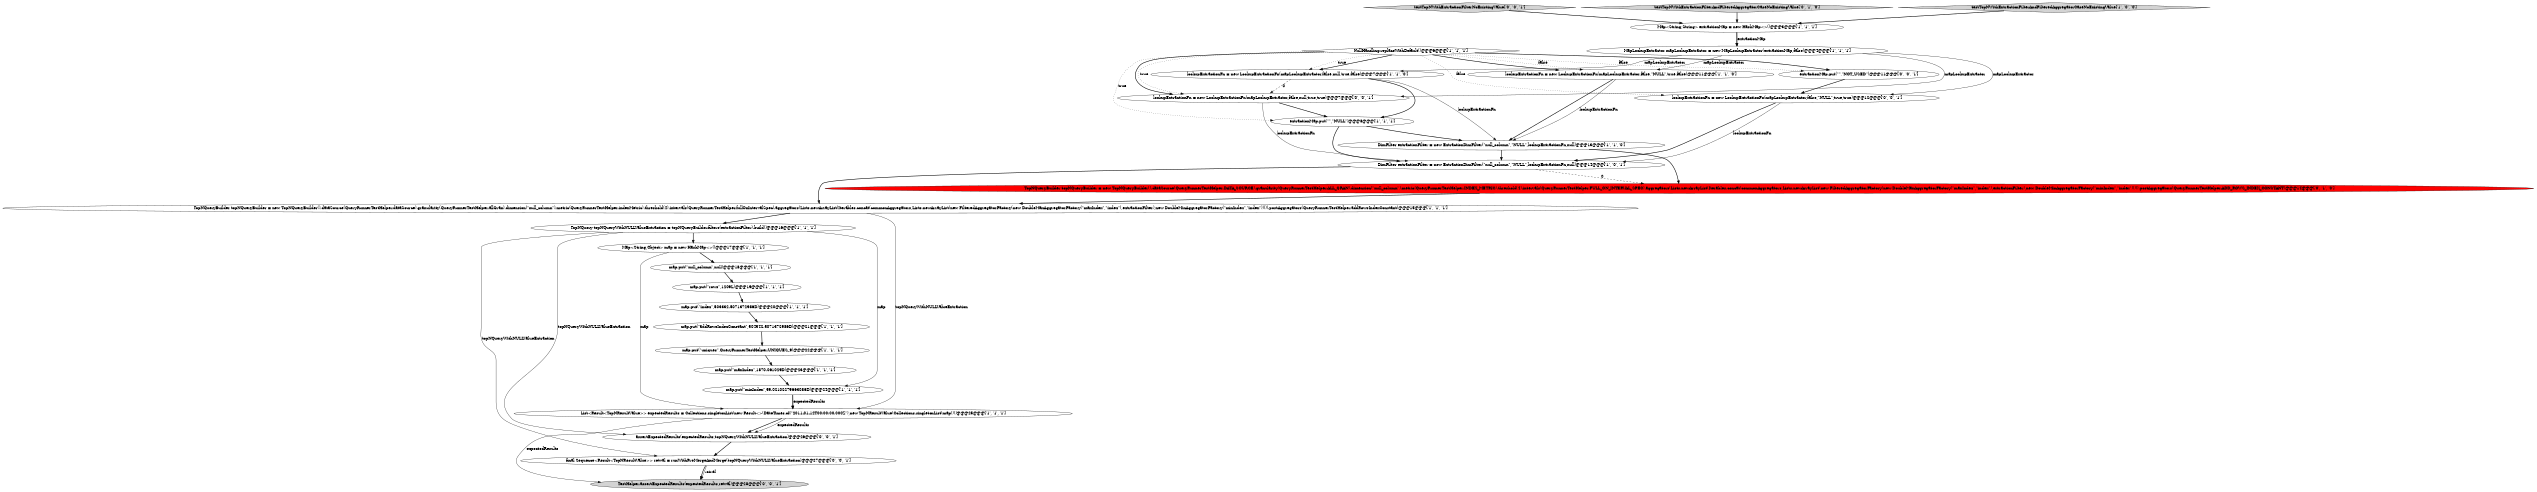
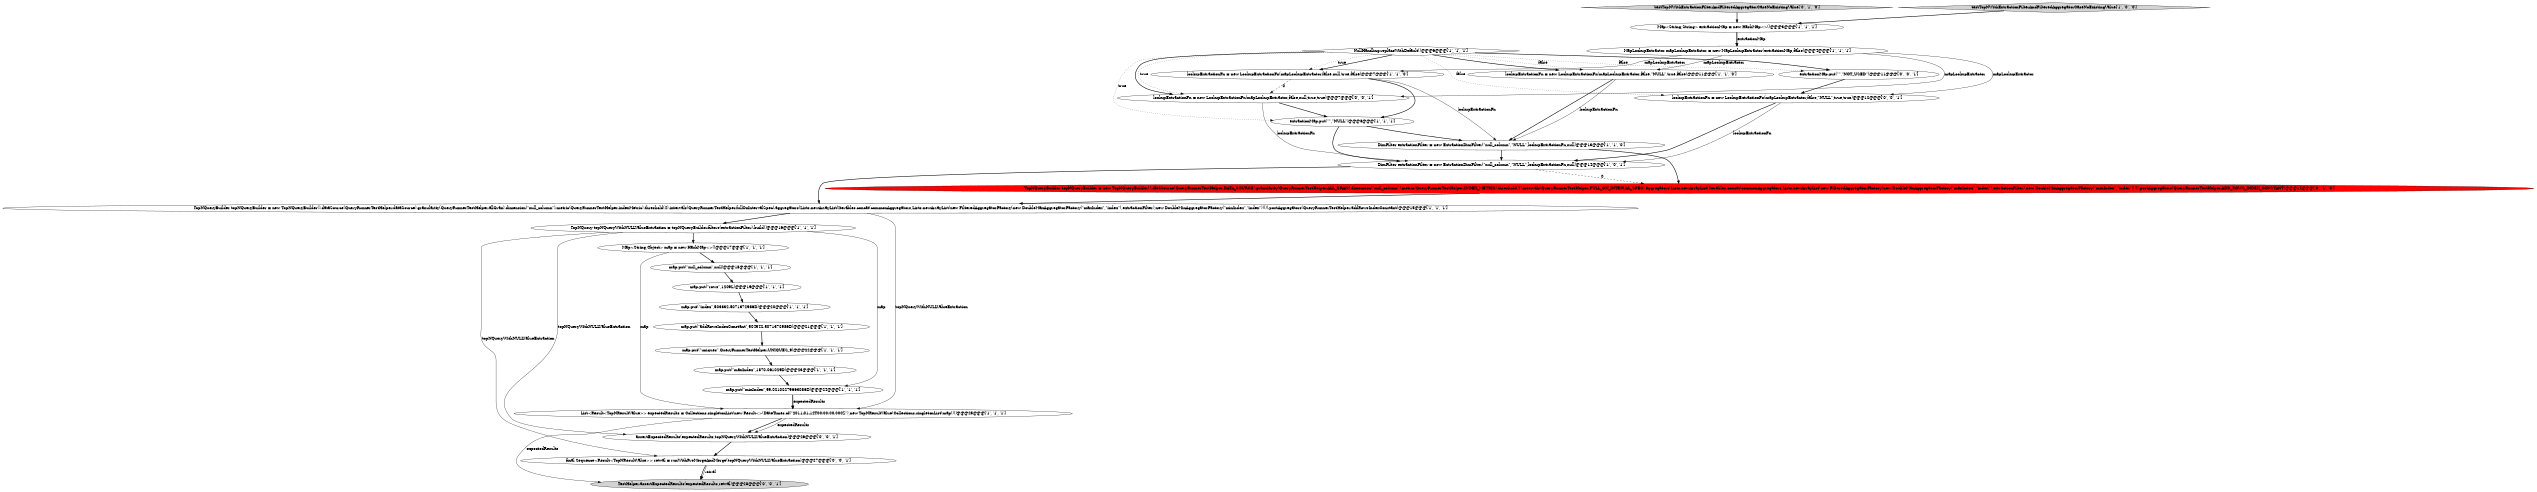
node "testTopNWithExtractionFilterNoExistingValue['0', '0', '1']": removed
